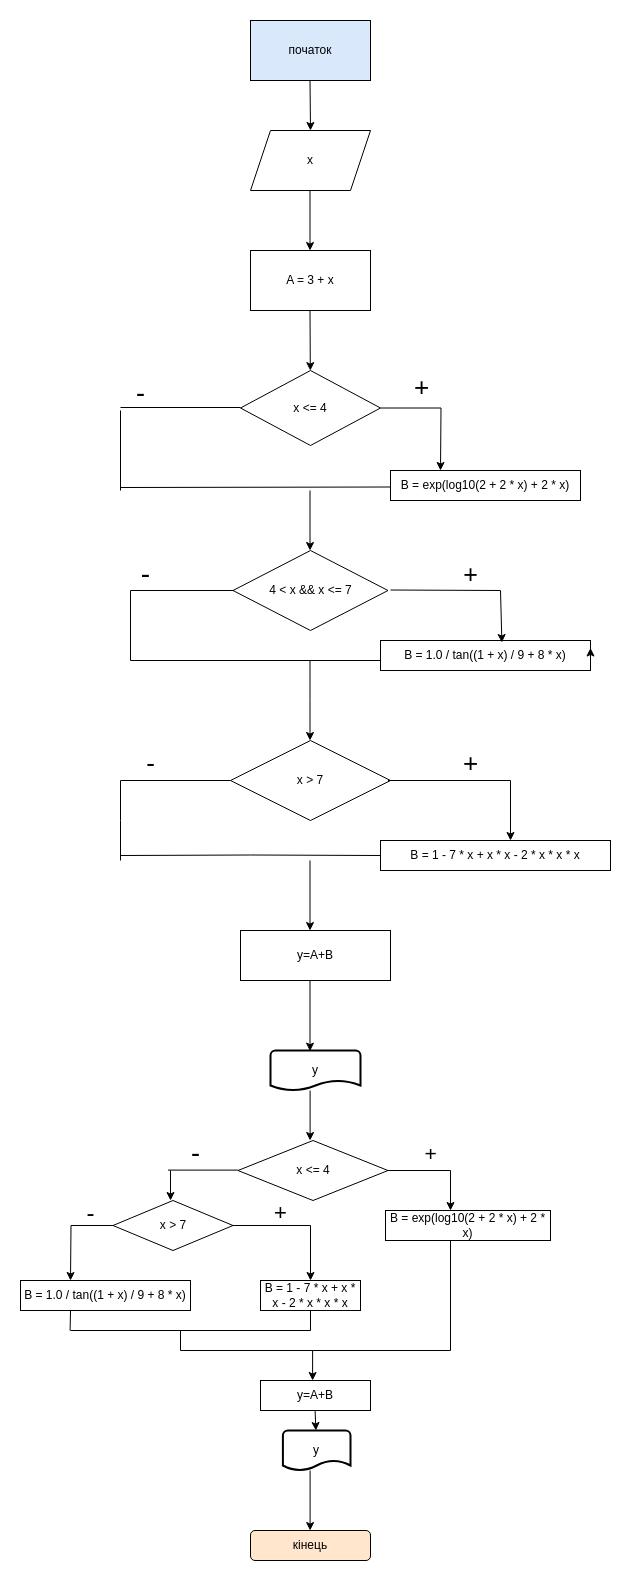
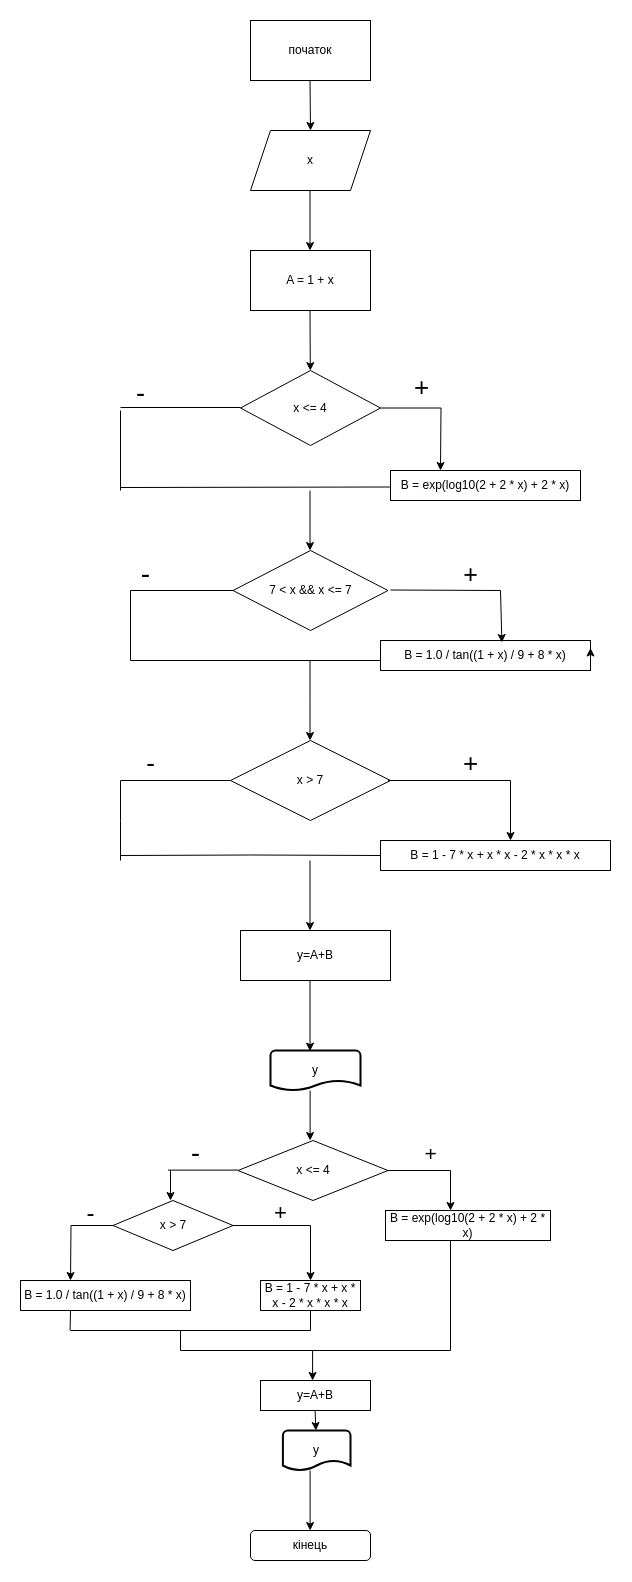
node "початок": fillcolor #dae8fc -> #ffffff
node "A = 3 + x": label "A = 3 + x" -> "A = 1 + x"
node "4 < x && x <= 7": label "4 < x && x <= 7" -> "7 < x && x <= 7"
node "кінець": fillcolor #ffe6cc -> #ffffff
